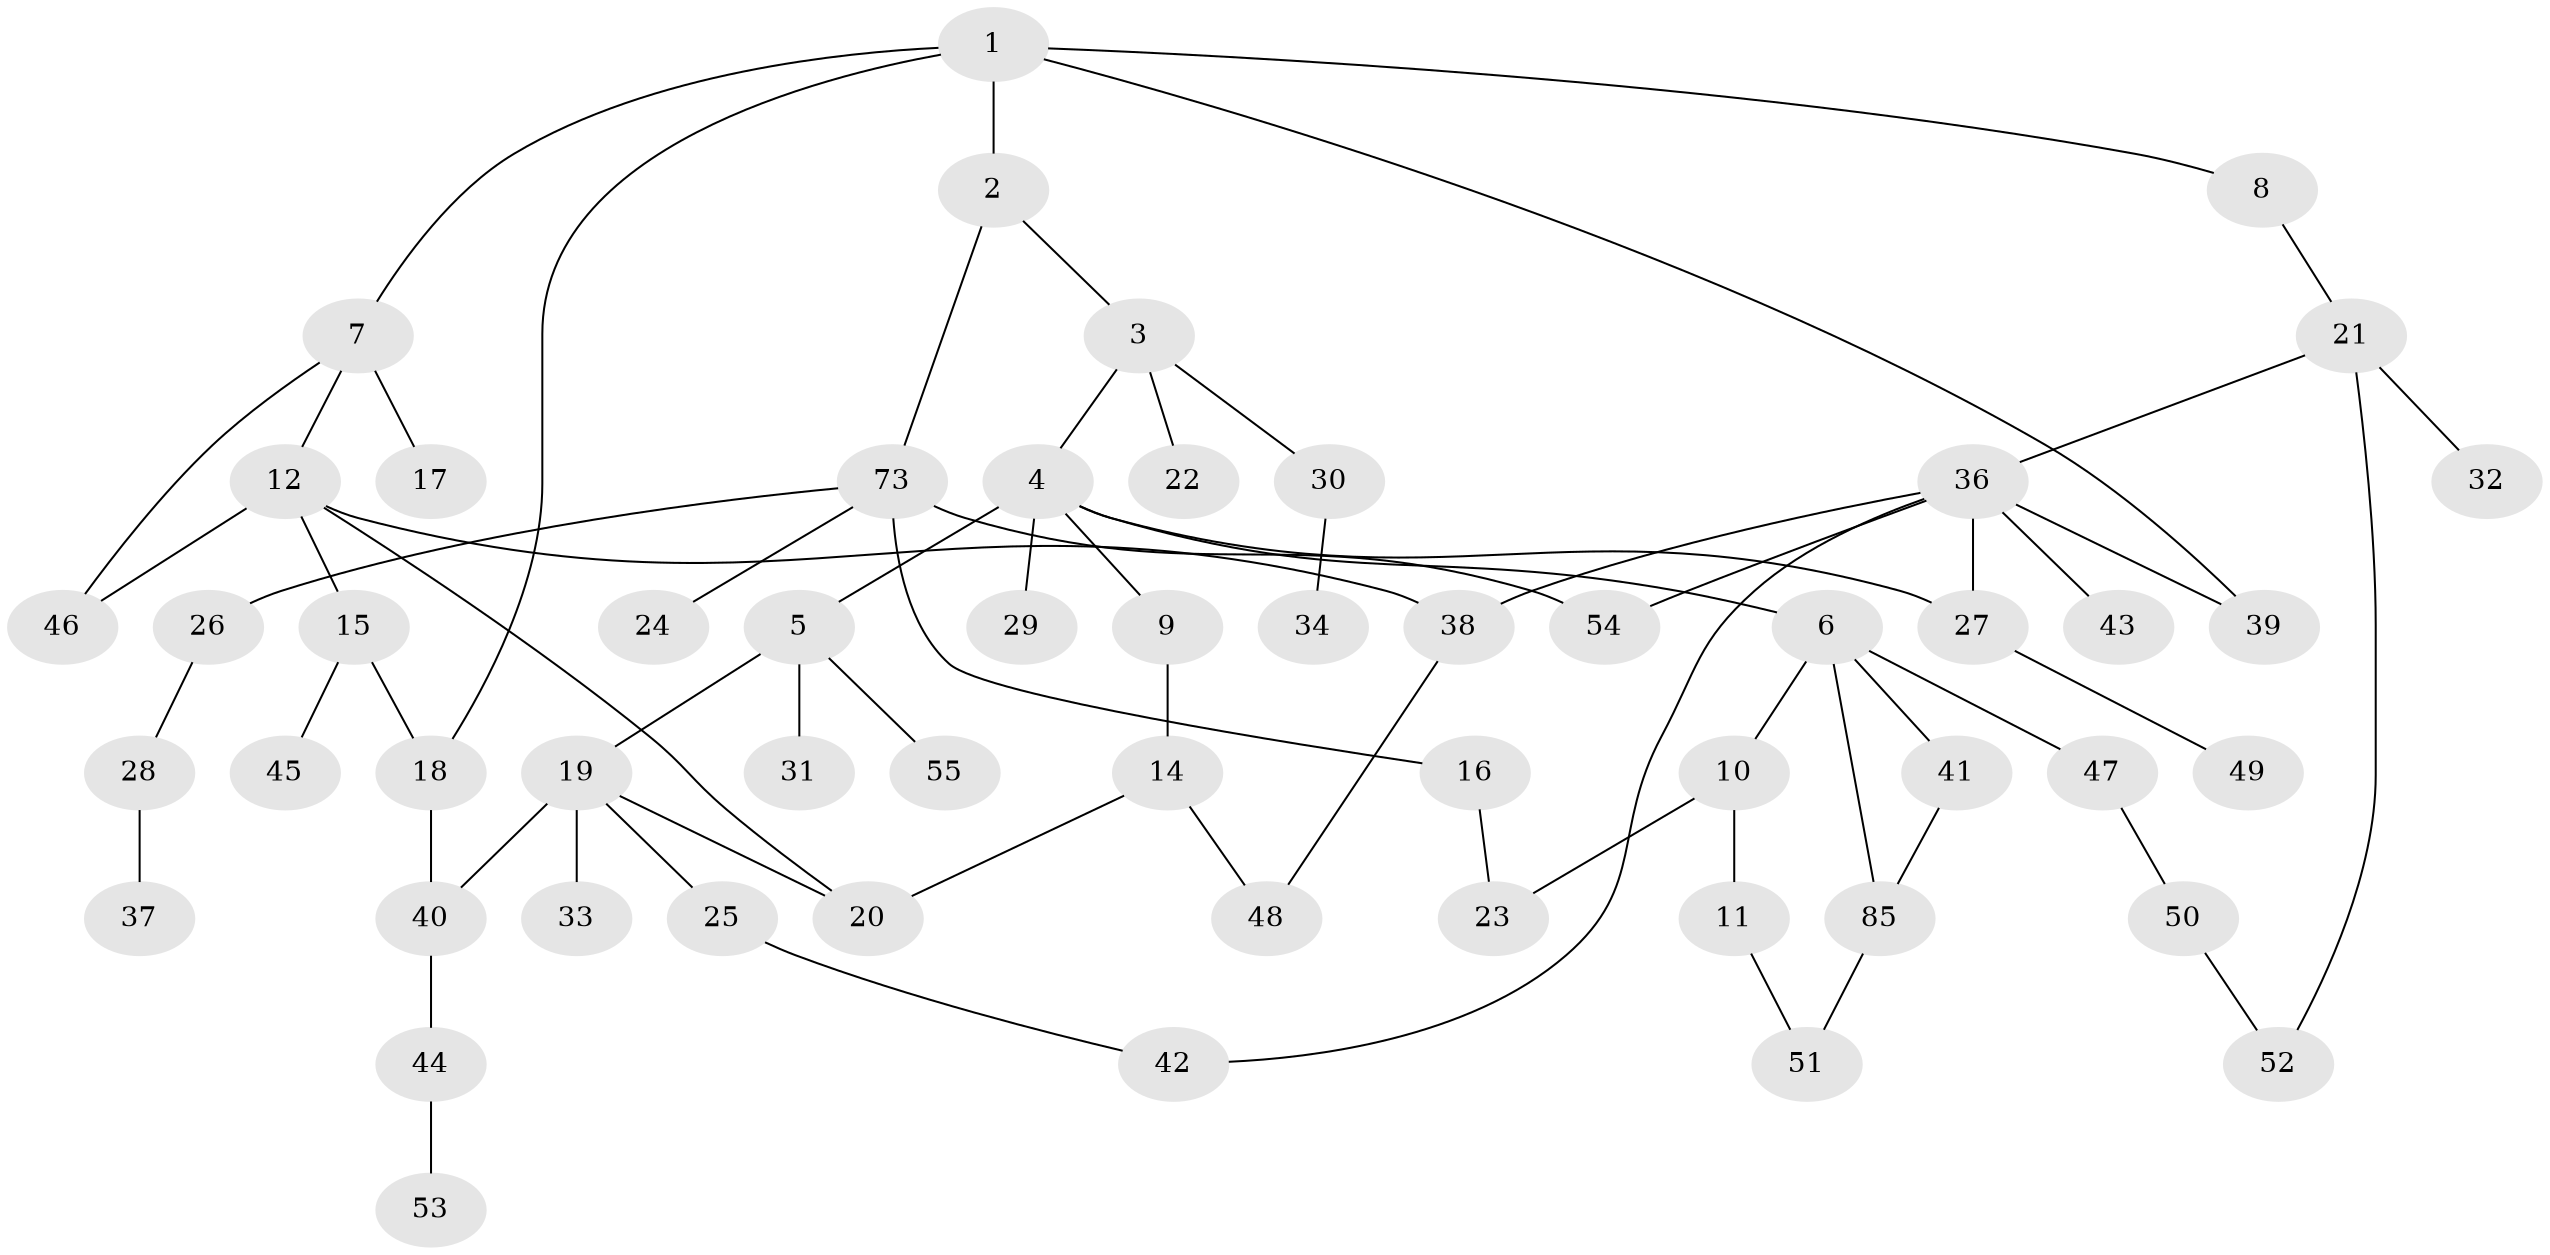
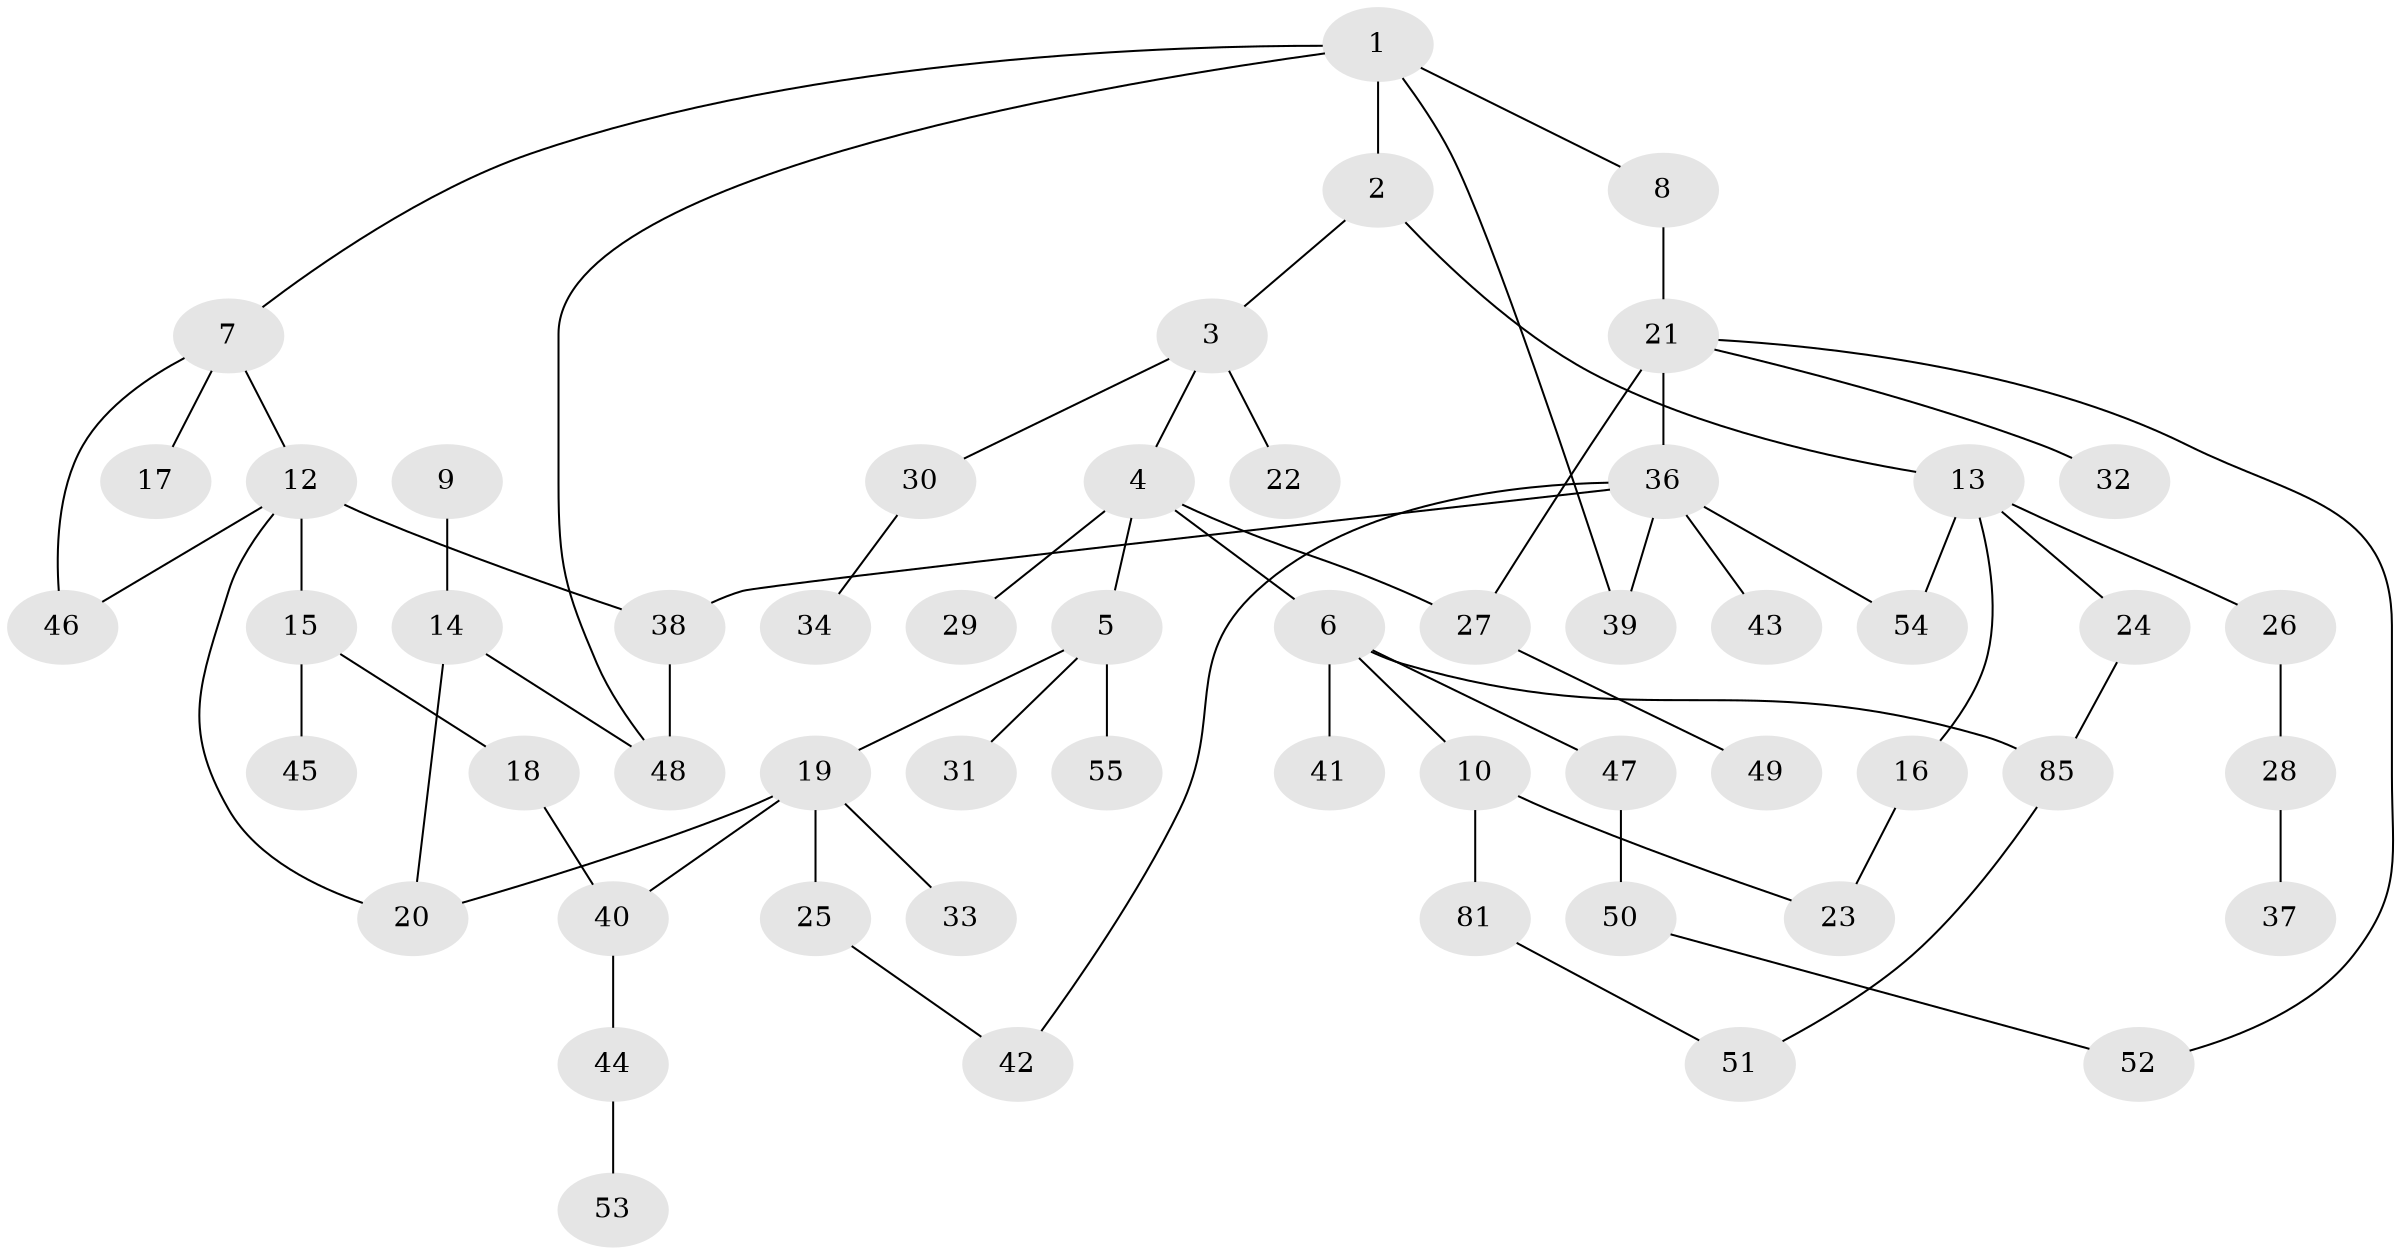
edge "1" -- "18": now "1" -- "48"
node "73": label "73" -> "13"
edge "36" -- "27": now "21" -- "27"
edge "4" -- "9": removed
edge "41" -- "85": now "24" -- "85"
node "11": label "11" -> "81"
